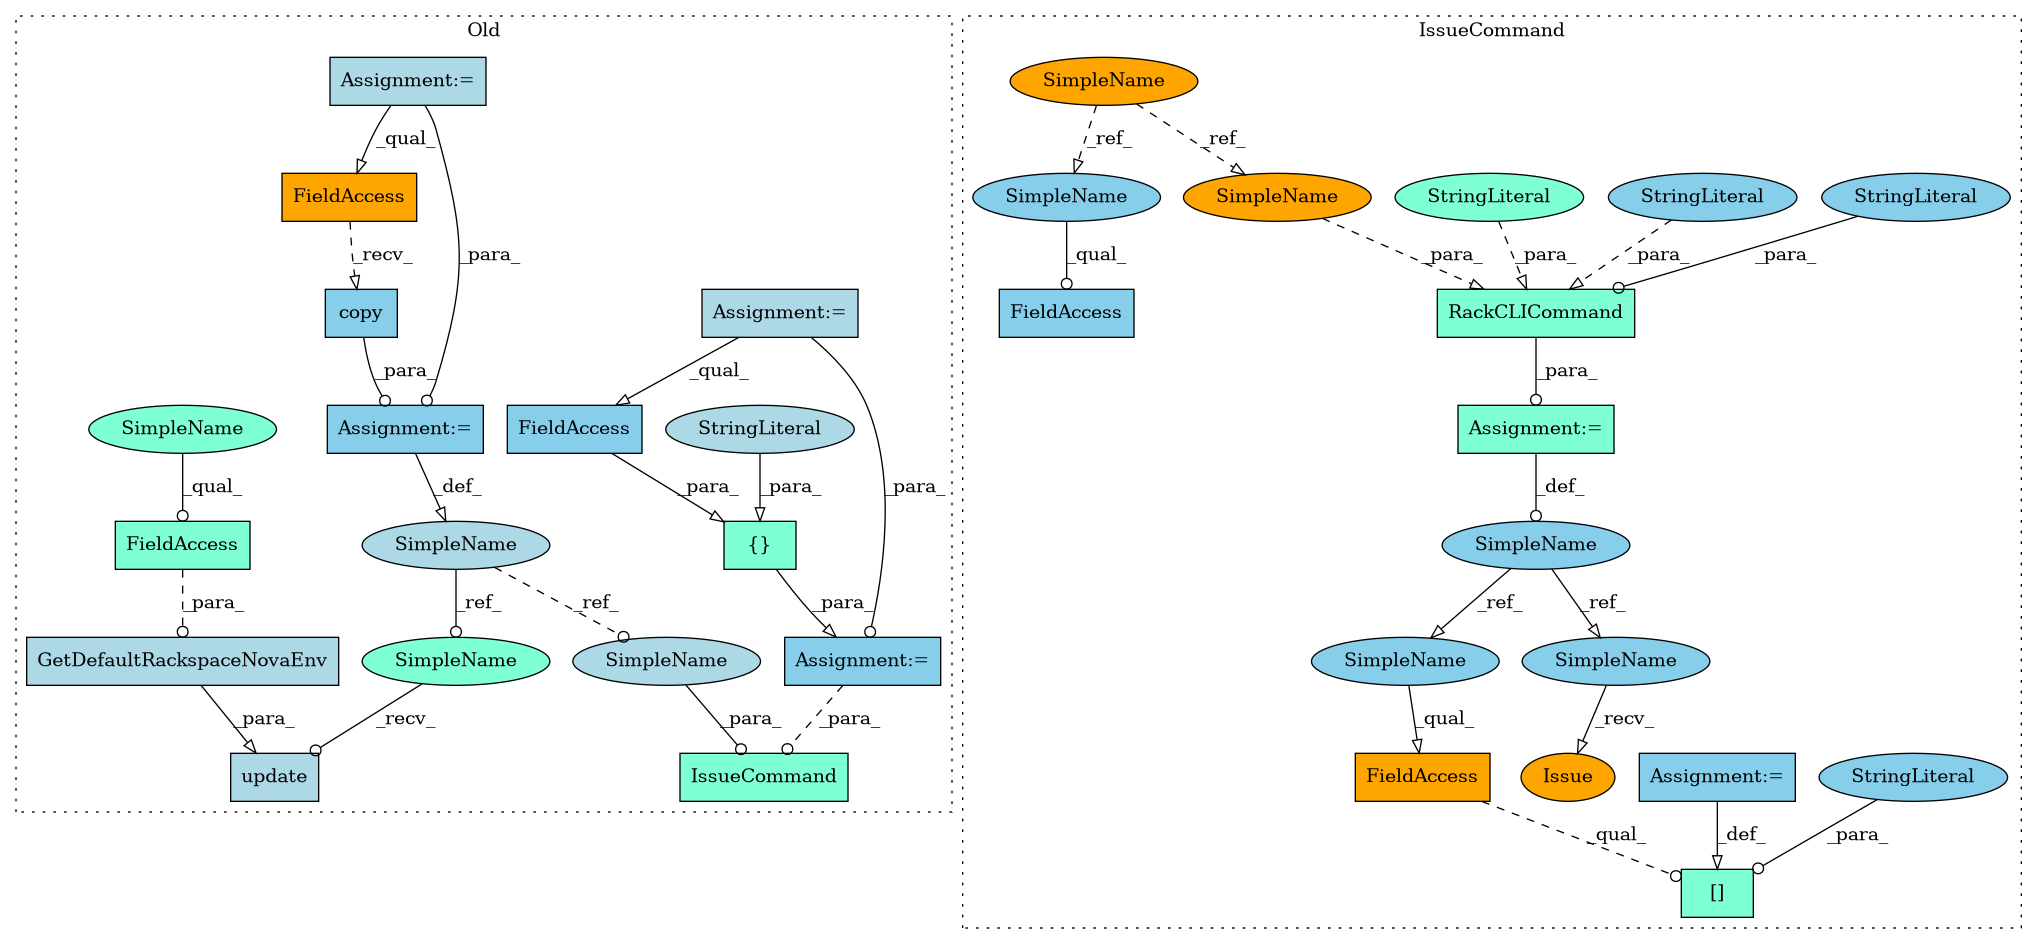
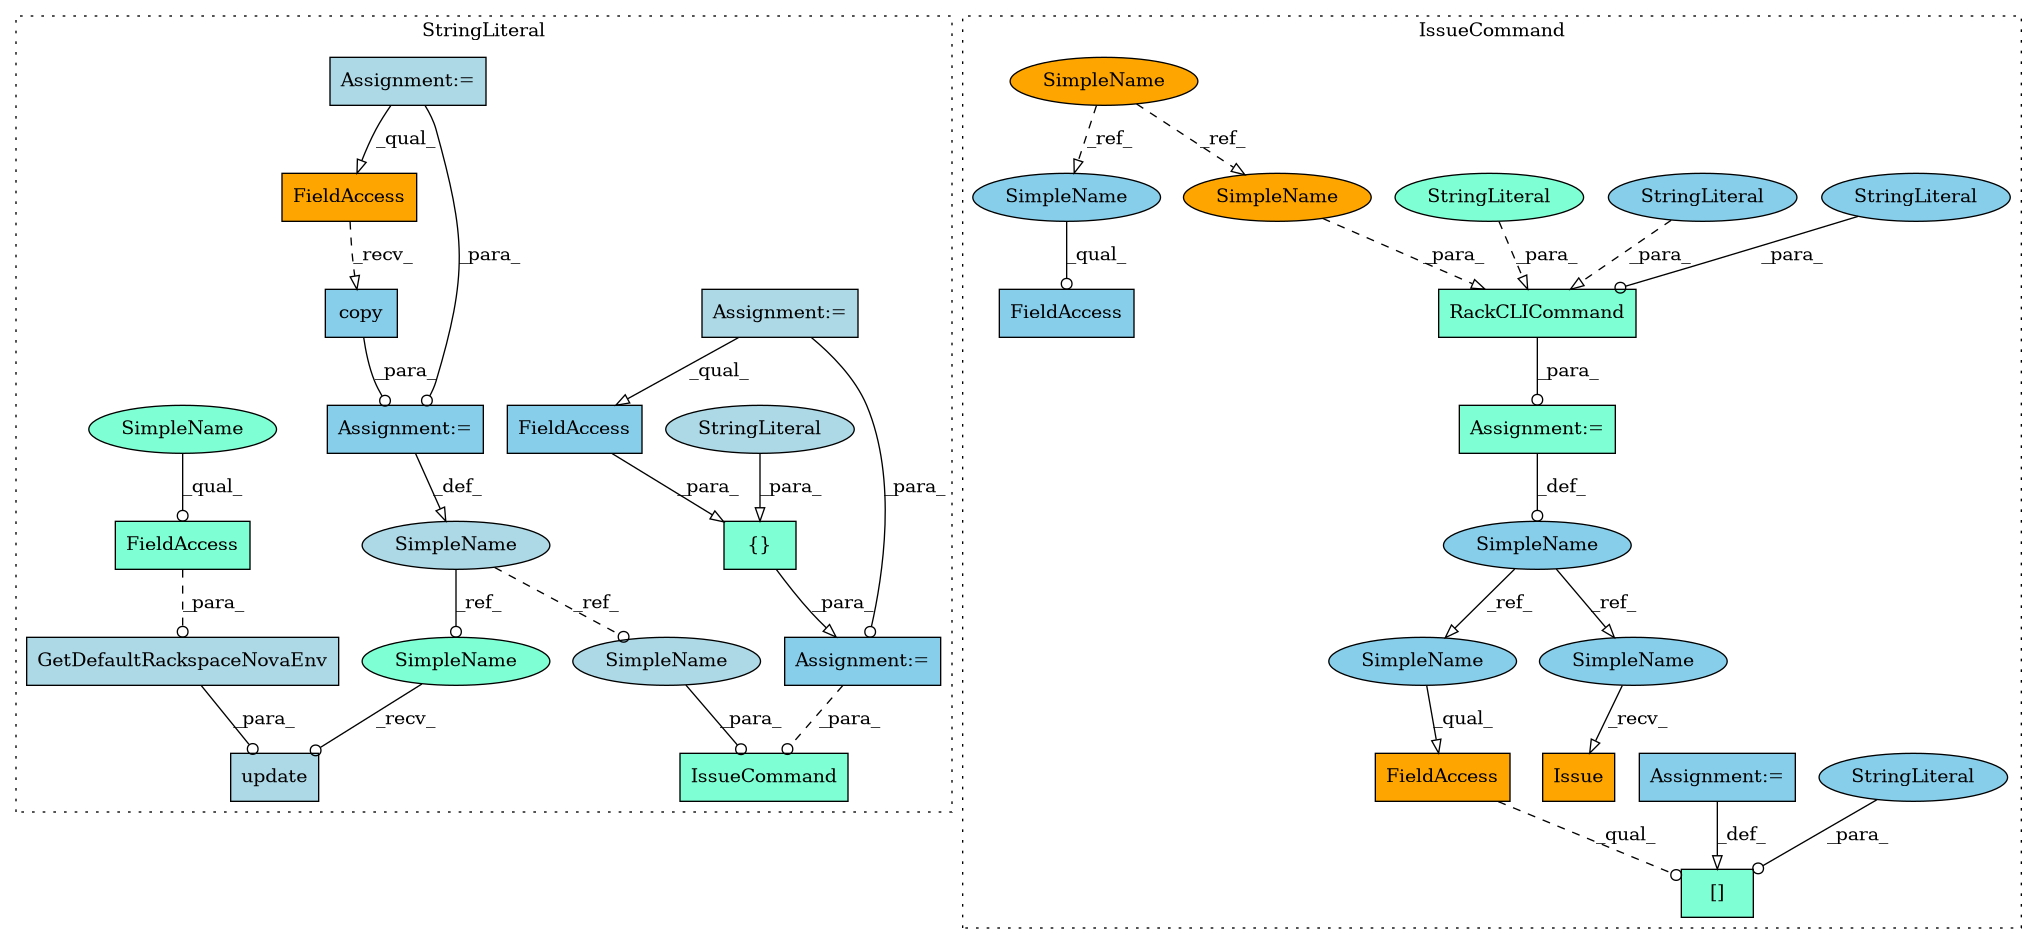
cluster "Old": label "Old" -> "StringLiteral"
edge "GetDefaultRackspaceNovaEnv" -> "update": arrowhead onormal -> odot
node "Issue": shape ellipse -> box
